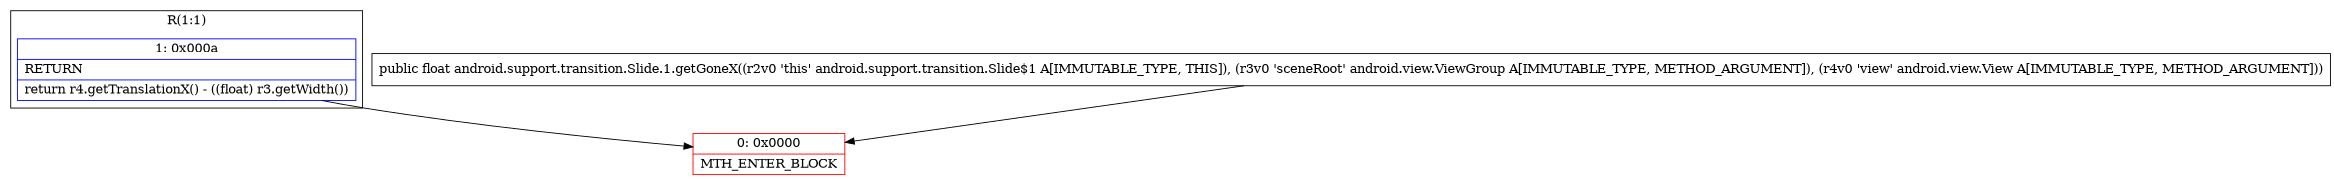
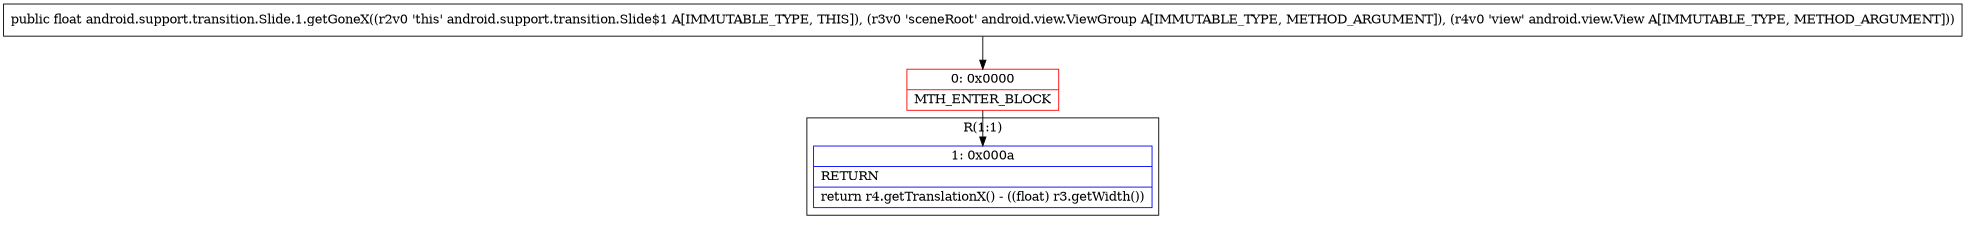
edge "1: 0x000a" -> "0: 0x0000": reversed
